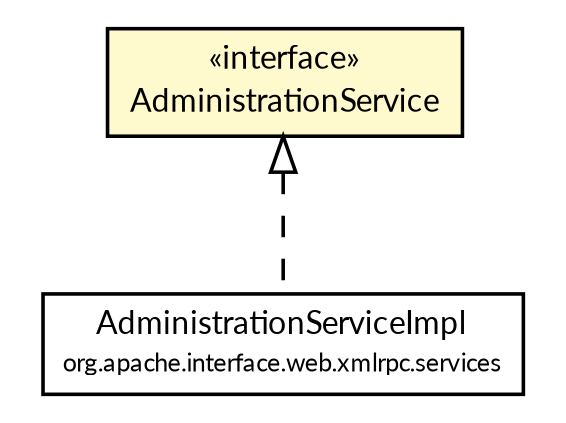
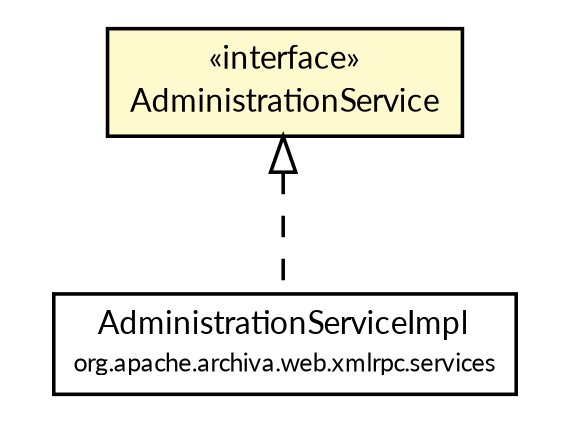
node "AdministrationServiceImpl": text "org.apache.interface.web.xmlrpc.services" -> "org.apache.archiva.web.xmlrpc.services"
